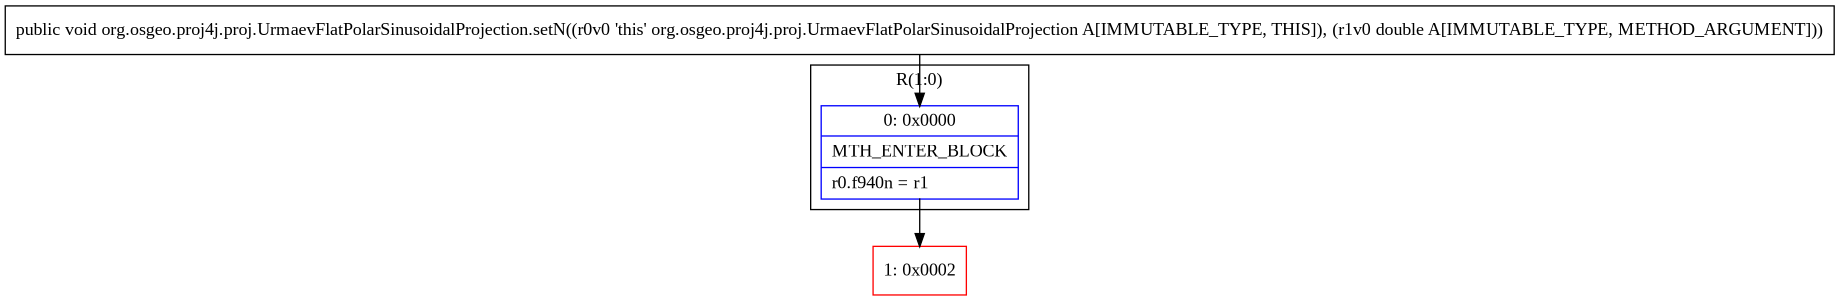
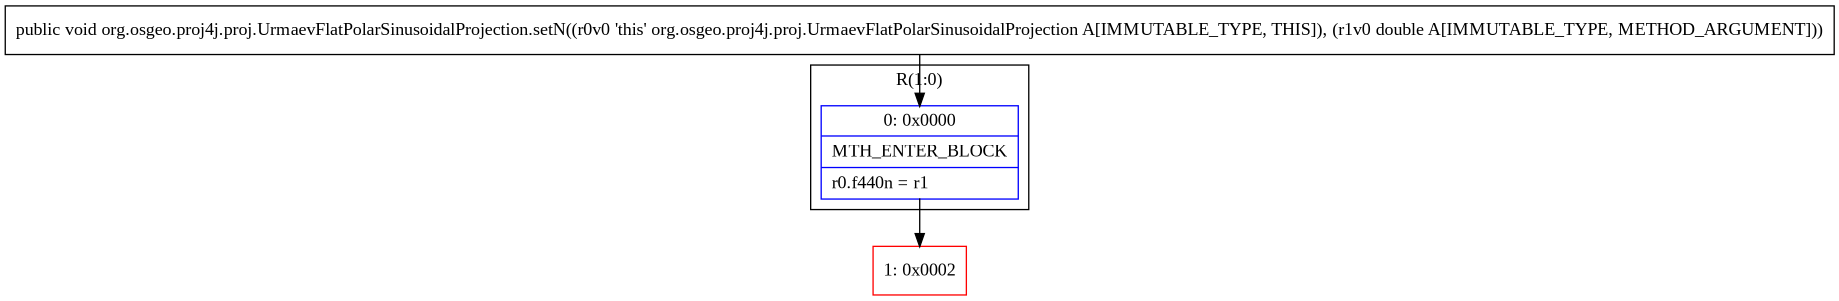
node "0: 0x0000": text "r0.f940n = r1" -> "r0.f440n = r1"
